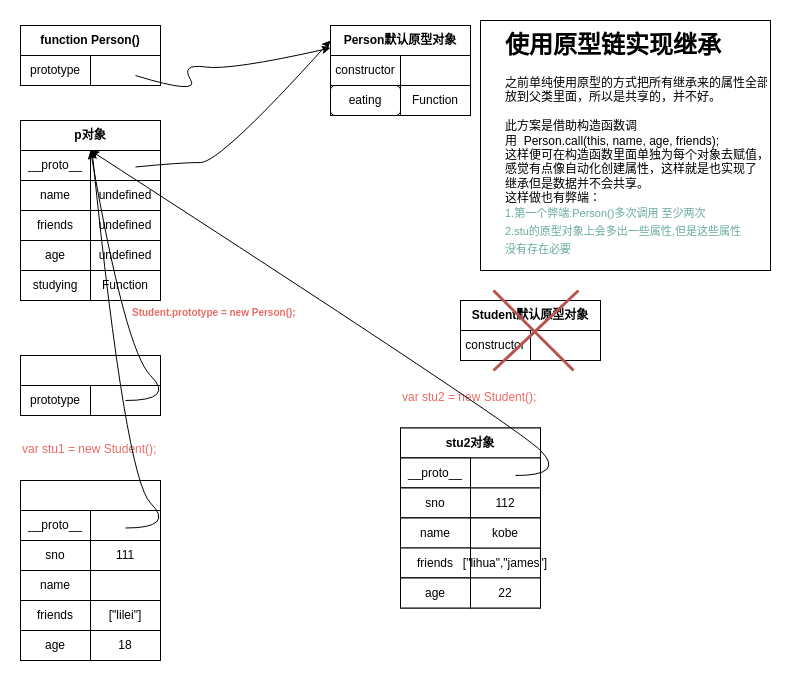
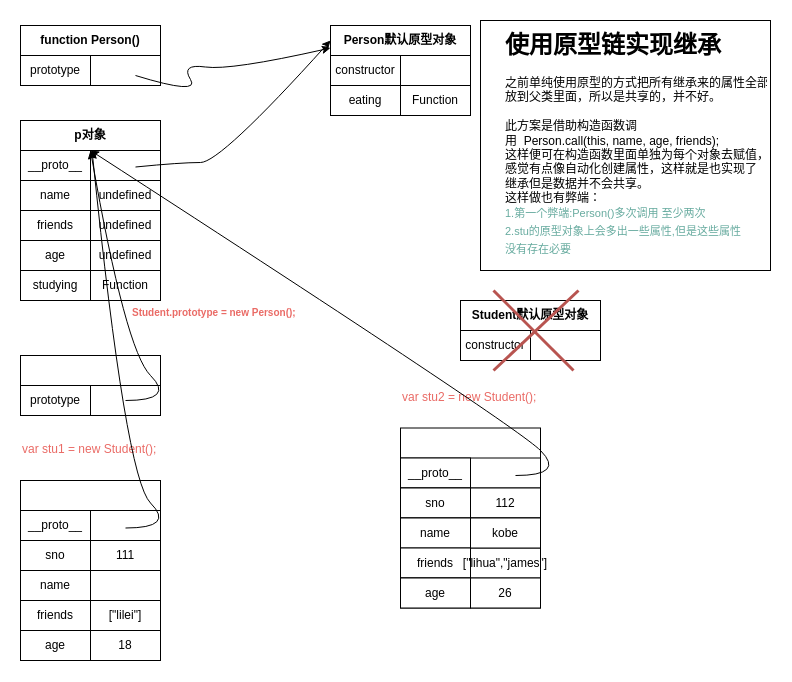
node "eating": shape rounded rectangle -> rectangle
node "stu2对象": removed
node "22": label "22" -> "26"
